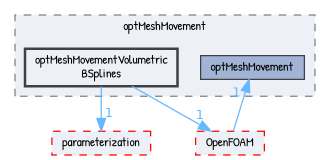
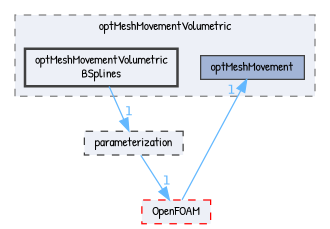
cluster "optMeshMovement": label "optMeshMovement" -> "optMeshMovementVolumetric"
edge "optMeshMovementVolumetric BSplines" -> "OpenFOAM": now "parameterization" -> "OpenFOAM"
node "parameterization": color red -> grey25
